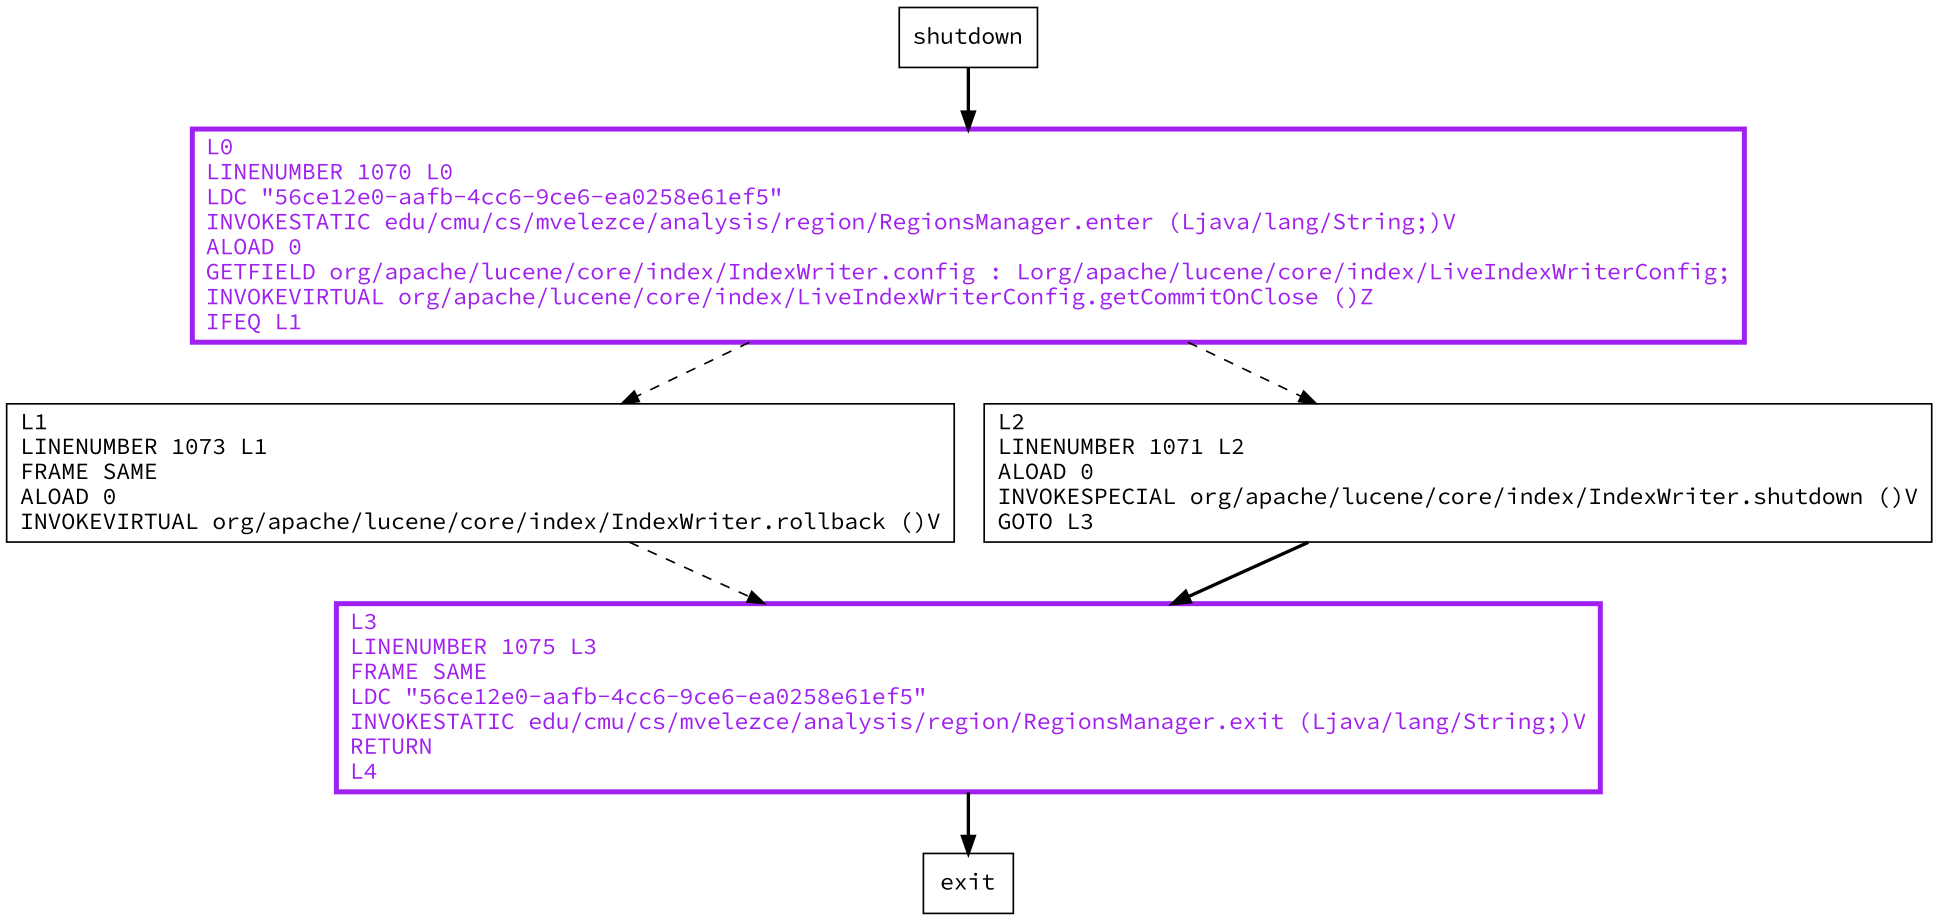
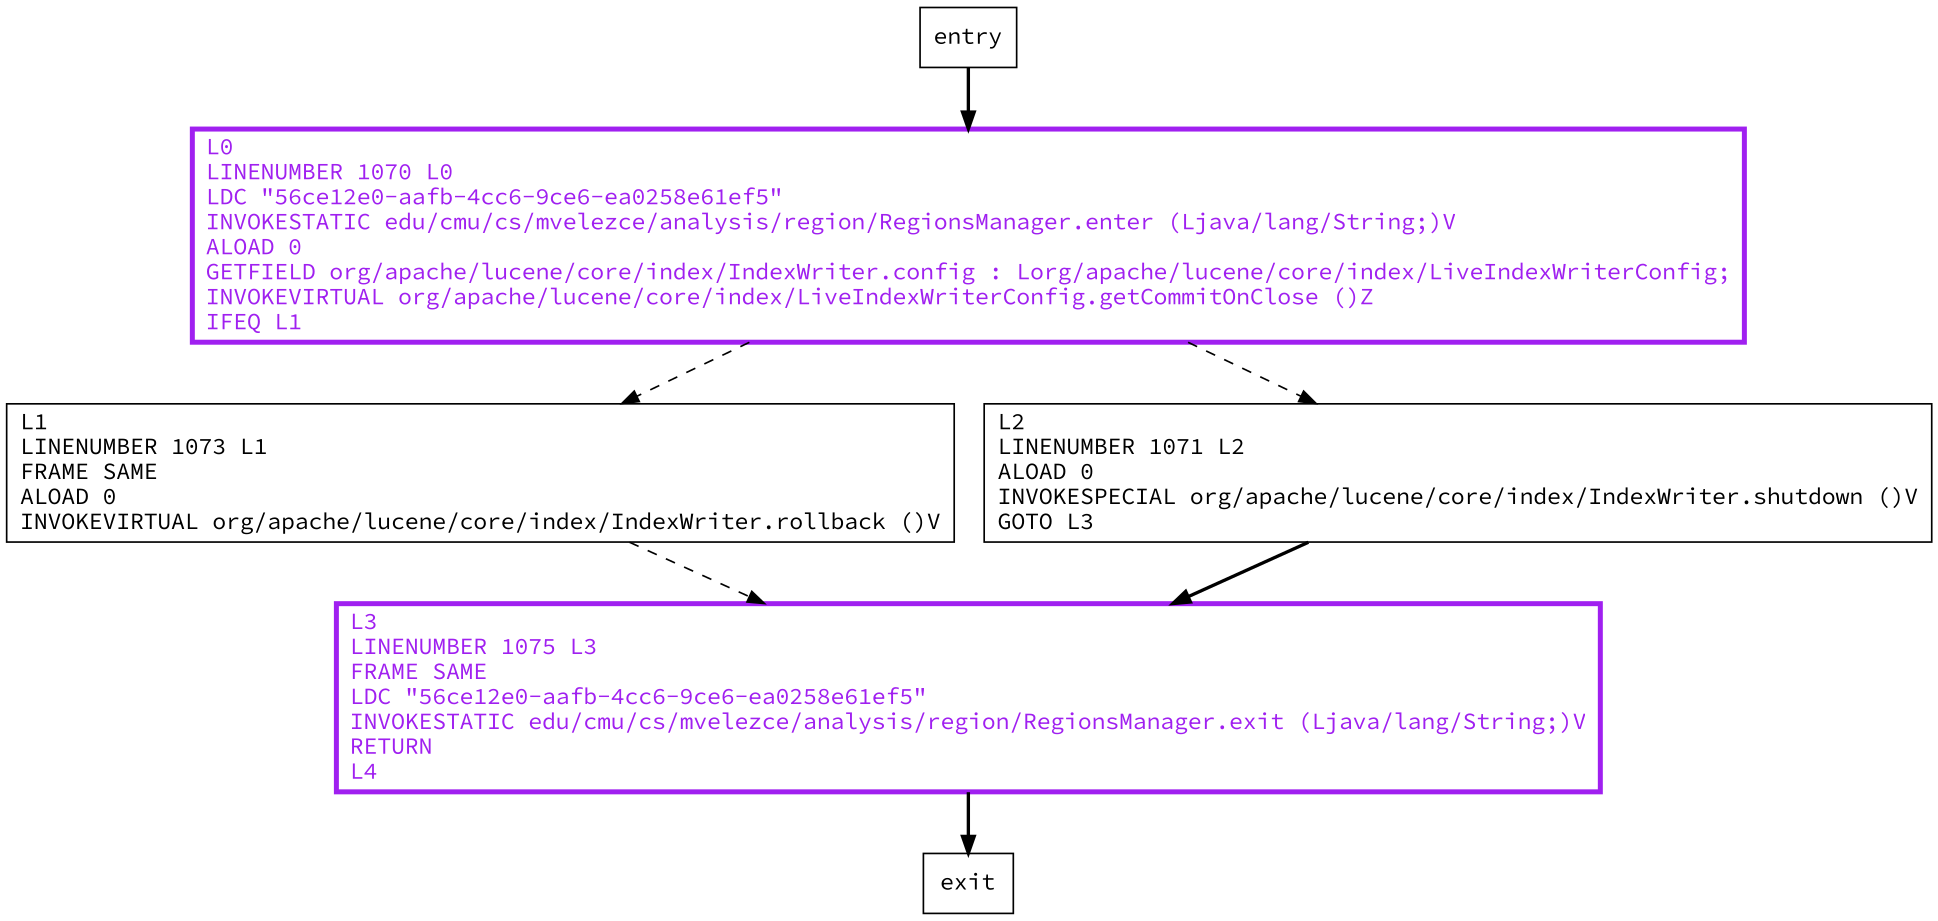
node "shutdown": label "shutdown" -> "entry"
